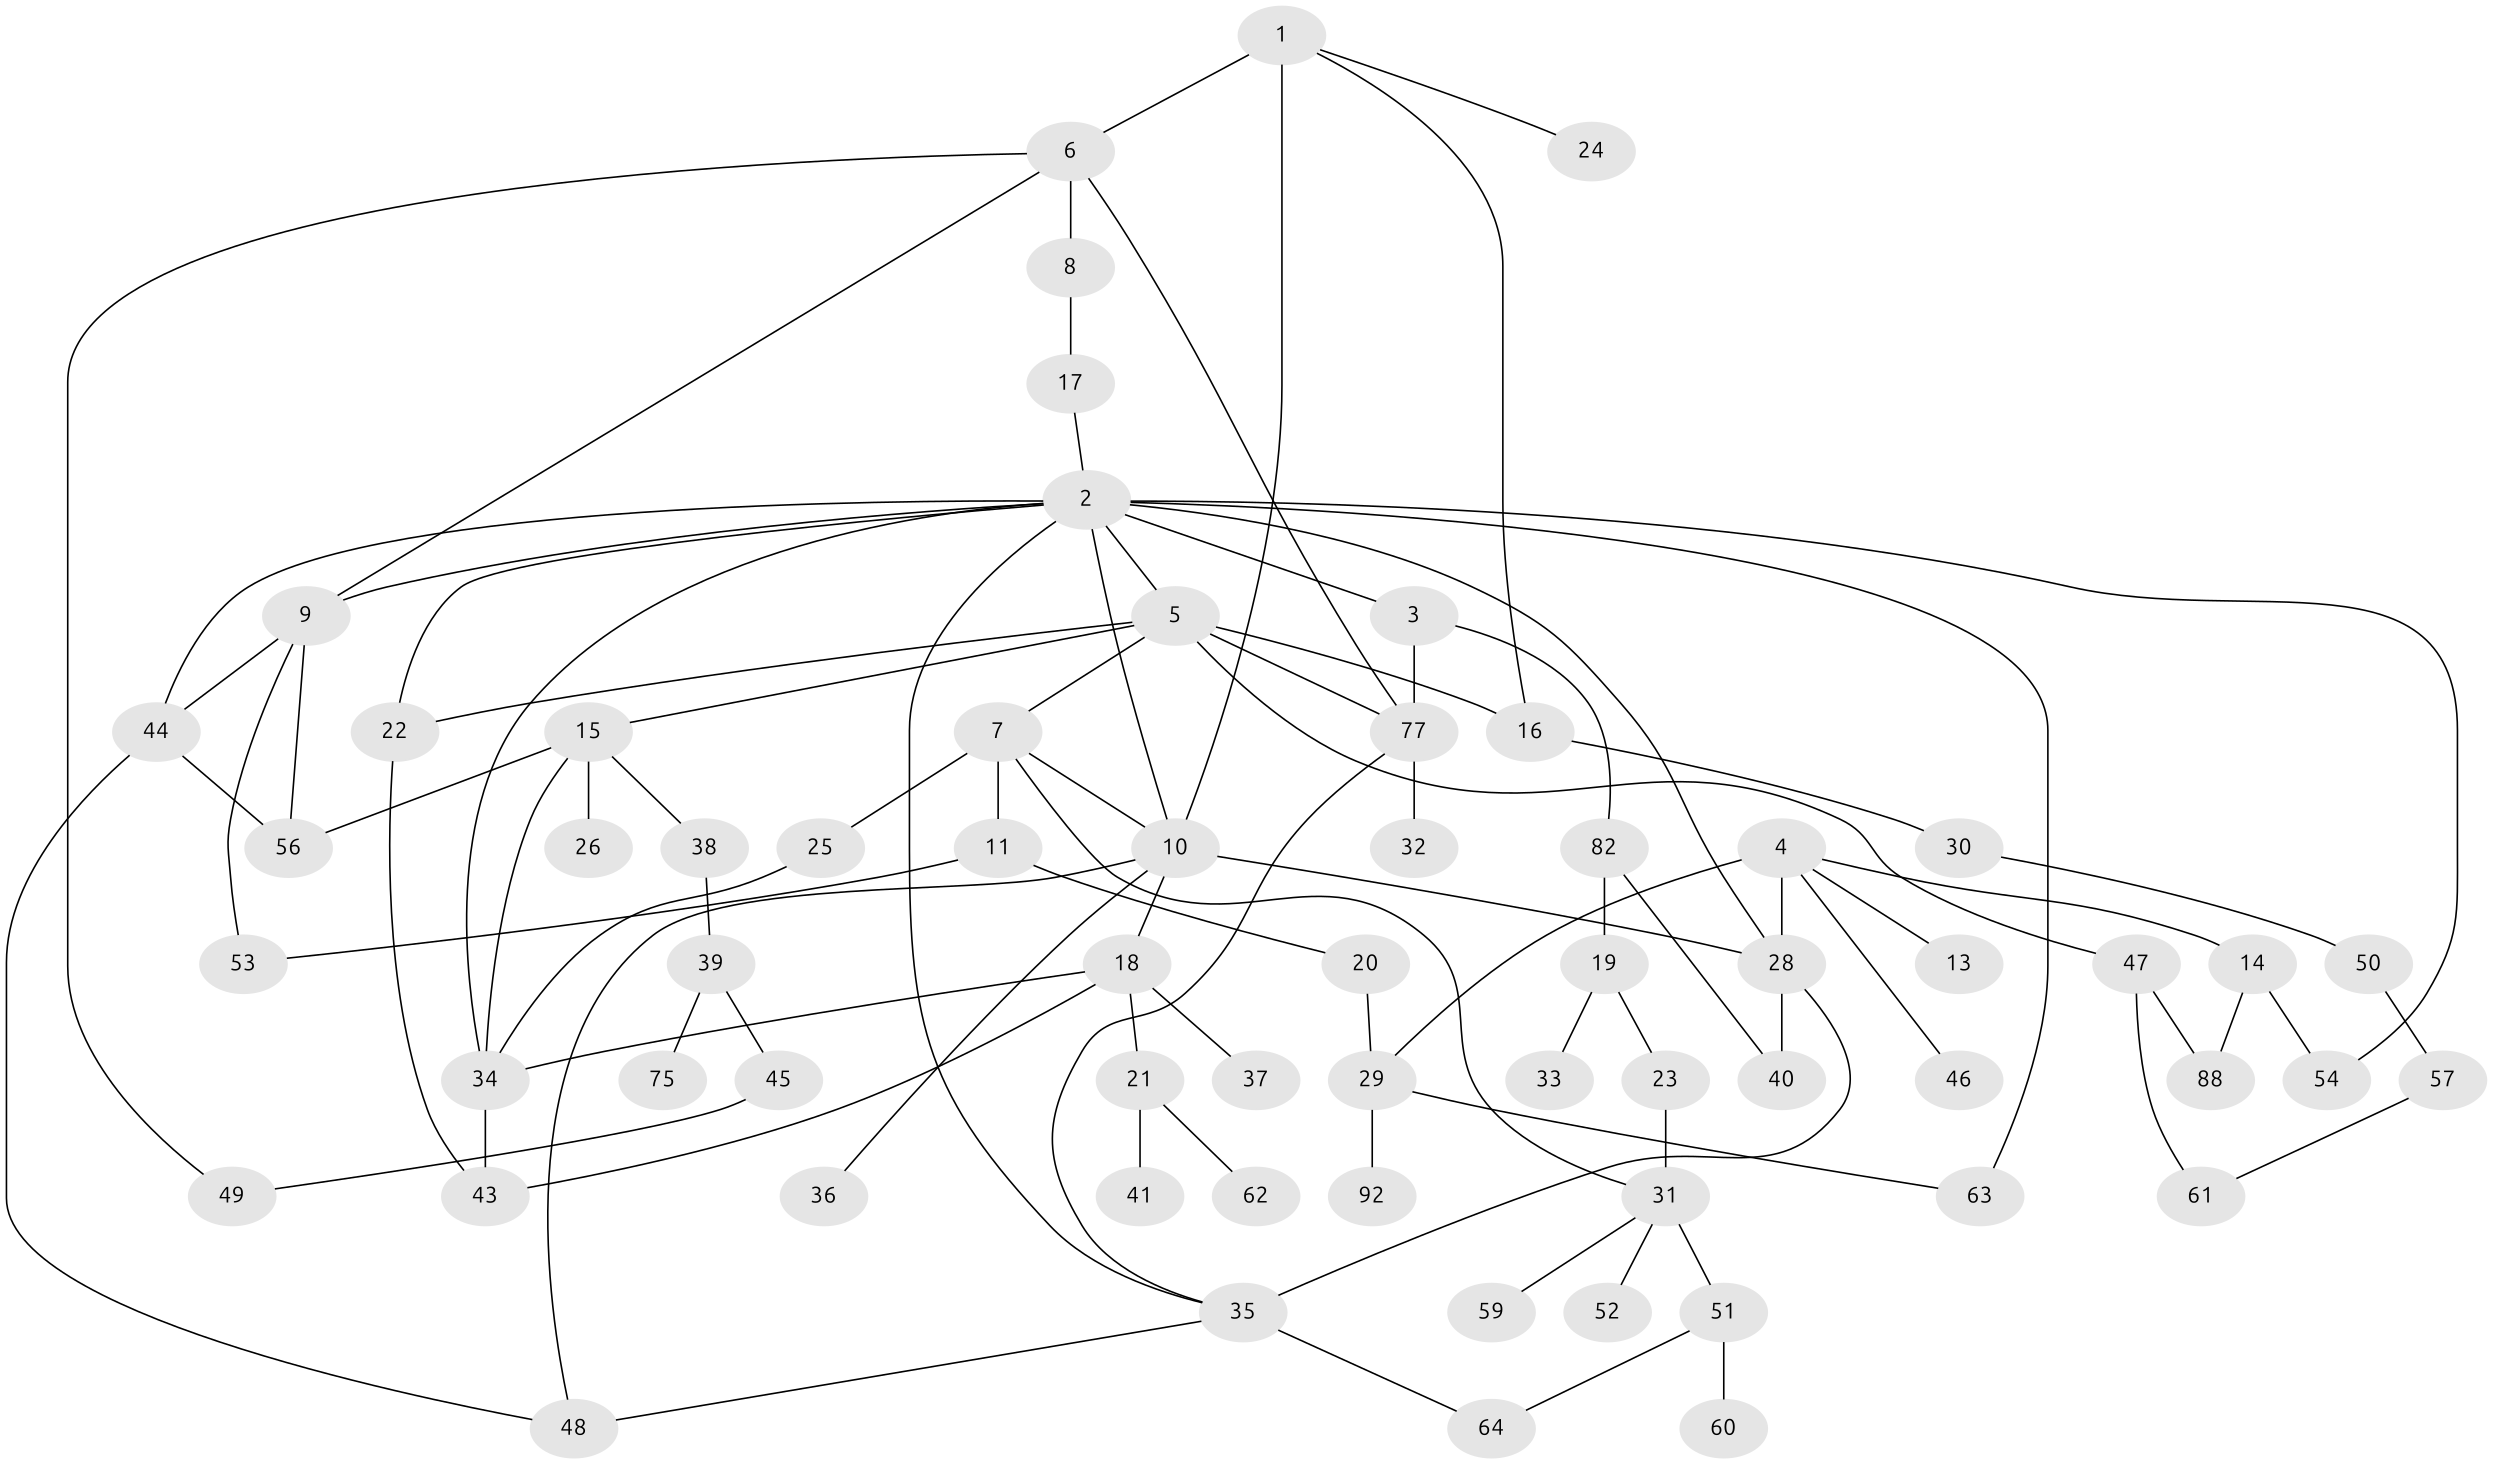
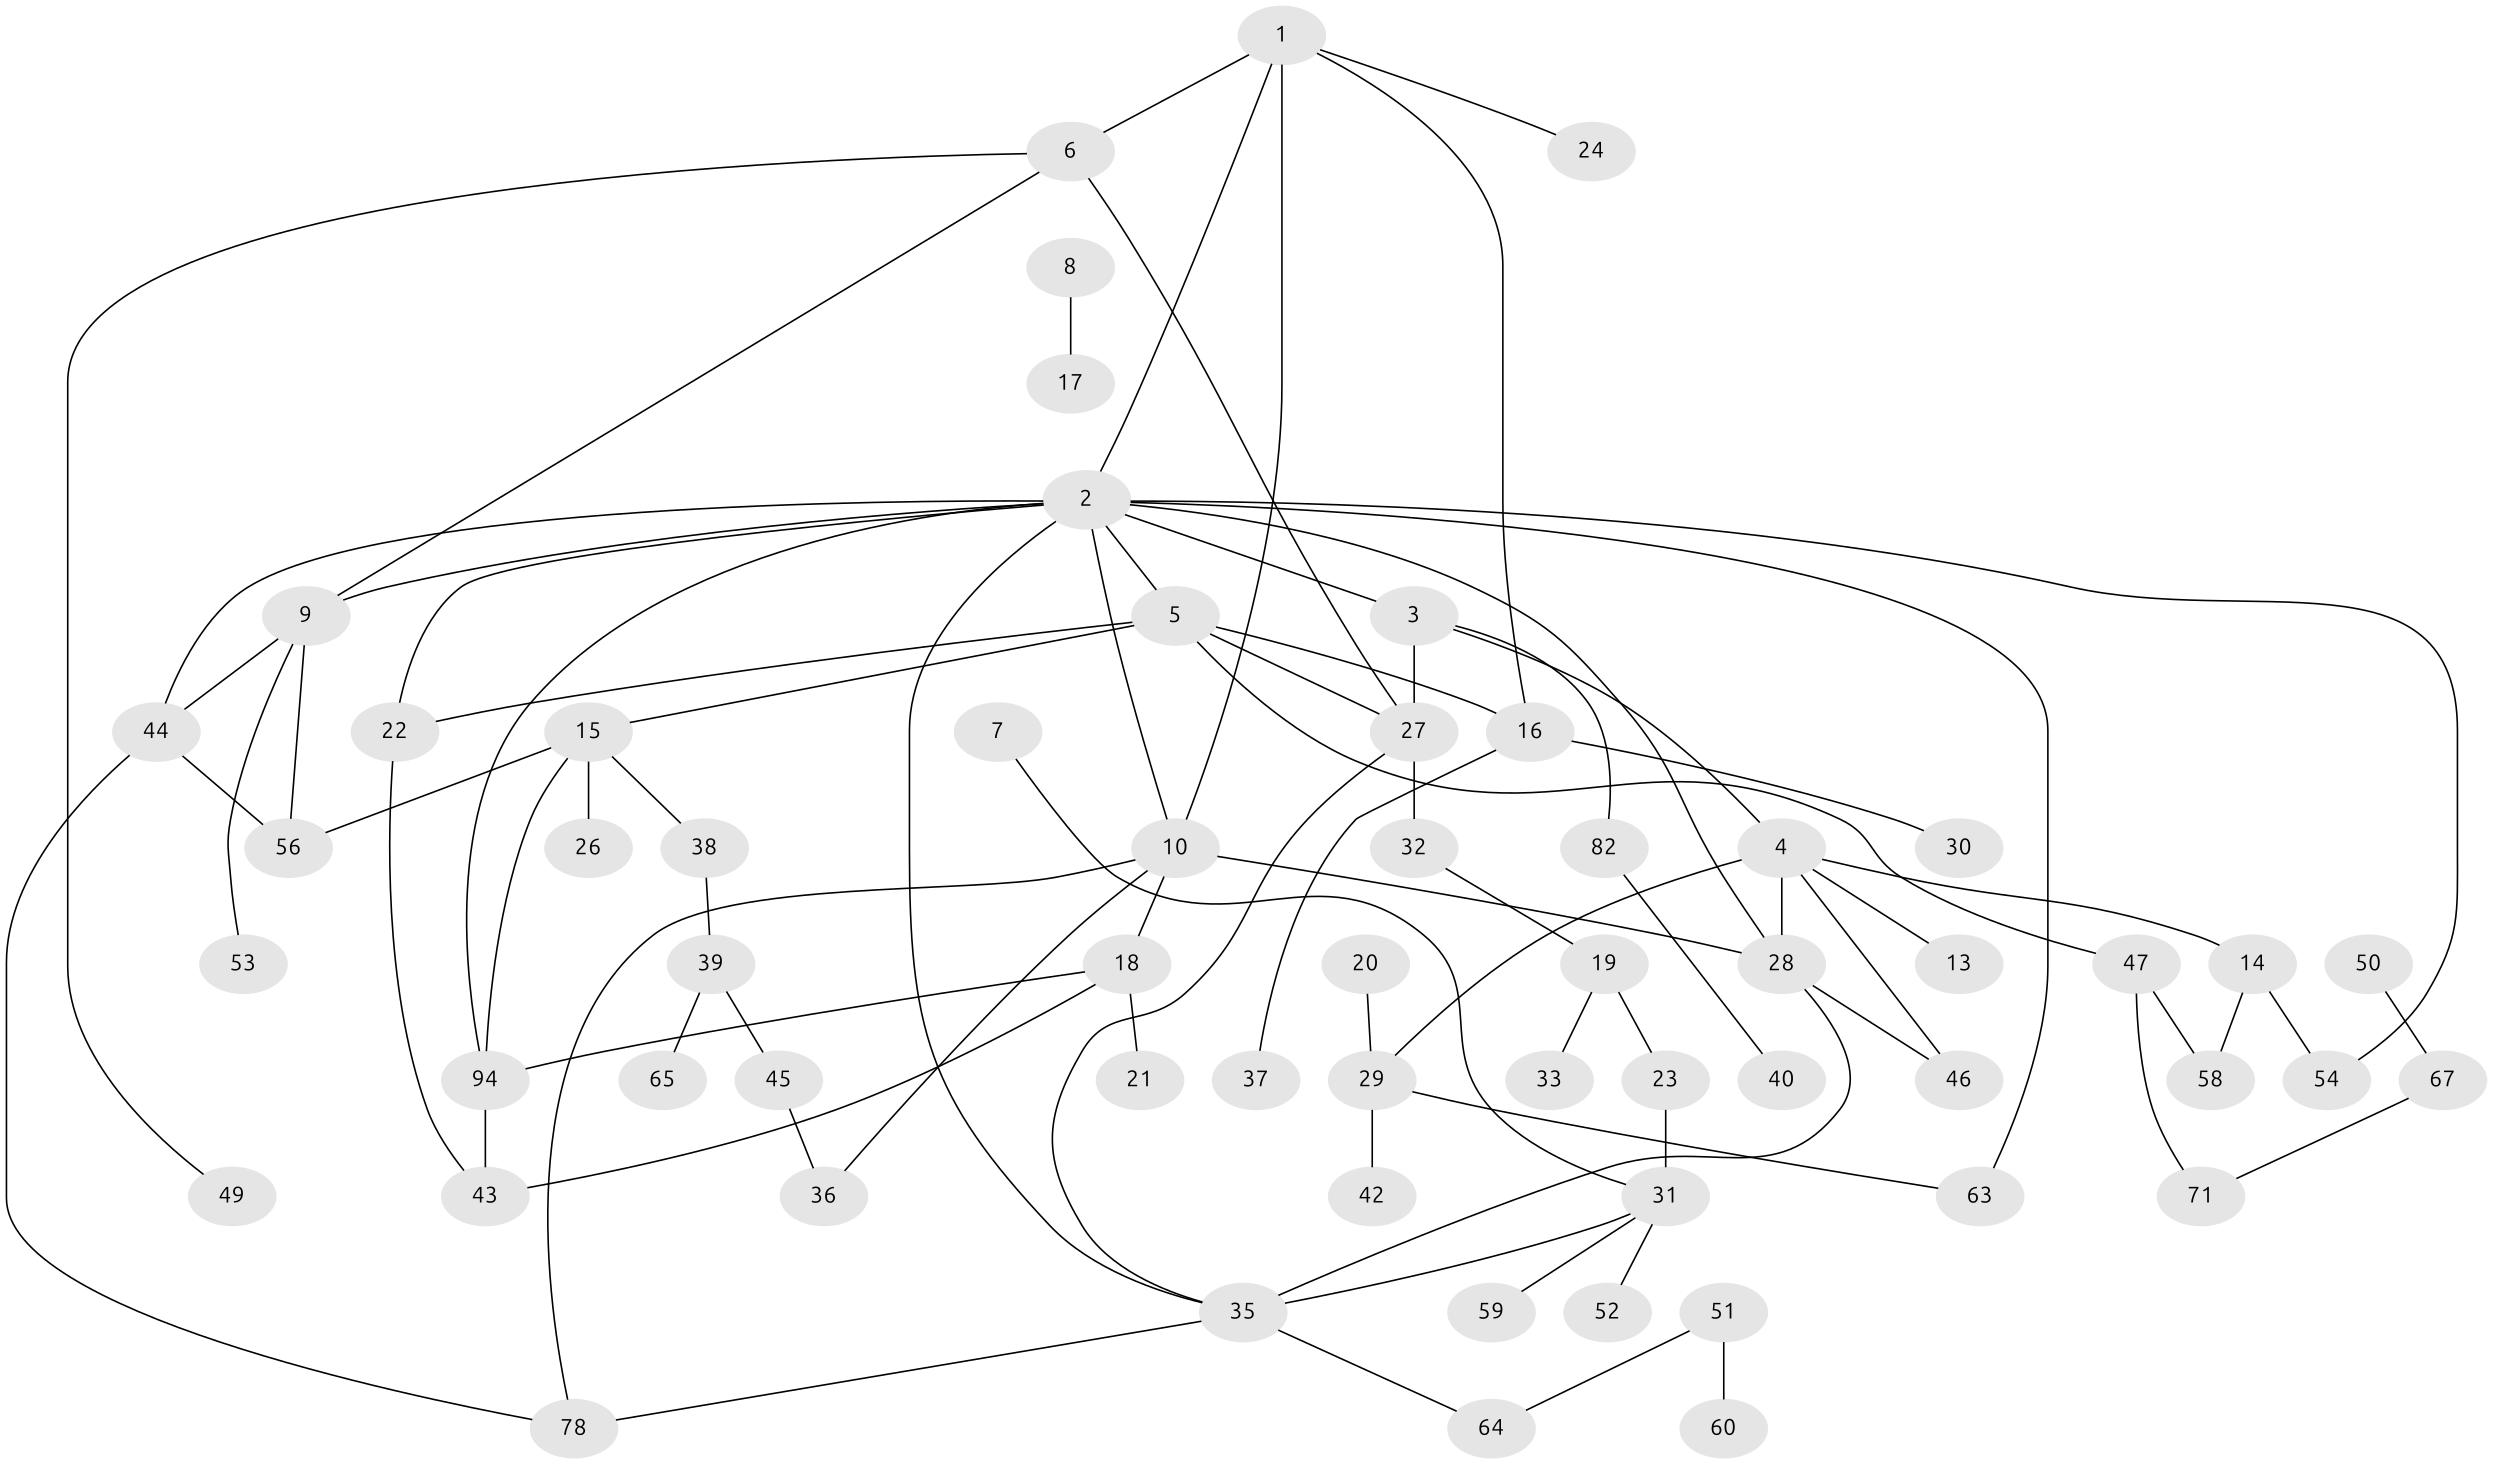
edge "6" -- "8": removed
edge "17" -- "2": now "1" -- "2"
edge "5" -- "7": removed
edge "3" -- "4": added
node "77": label "77" -> "27"
edge "7" -- "10": removed
node "25": removed
node "11": removed
edge "30" -- "50": removed
edge "82" -- "19": now "32" -- "19"
edge "18" -- "37": now "16" -- "37"
edge "28" -- "40": now "28" -- "46"
node "34": label "34" -> "94"
node "75": label "75" -> "65"
node "88": label "88" -> "58"
node "57": label "57" -> "67"
edge "45" -- "49": now "45" -- "36"
node "41": removed
node "62": removed
node "92": label "92" -> "42"
node "61": label "61" -> "71"
edge "31" -- "51": now "31" -- "35"
node "48": label "48" -> "78"
